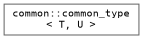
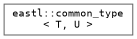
node "common::common_type < T, U >": label "common::common_type < T, U >" -> "eastl::common_type < T, U >"
